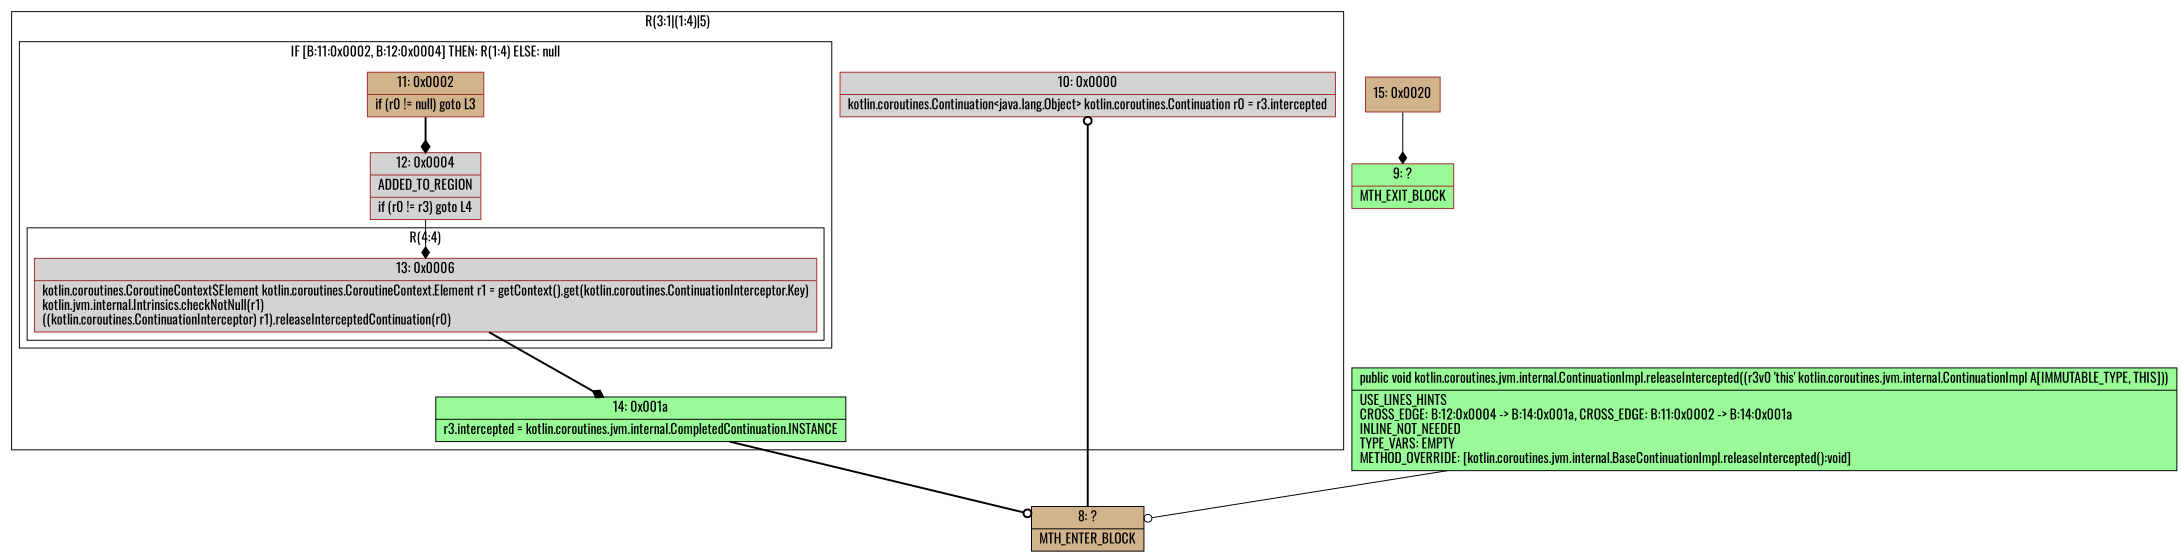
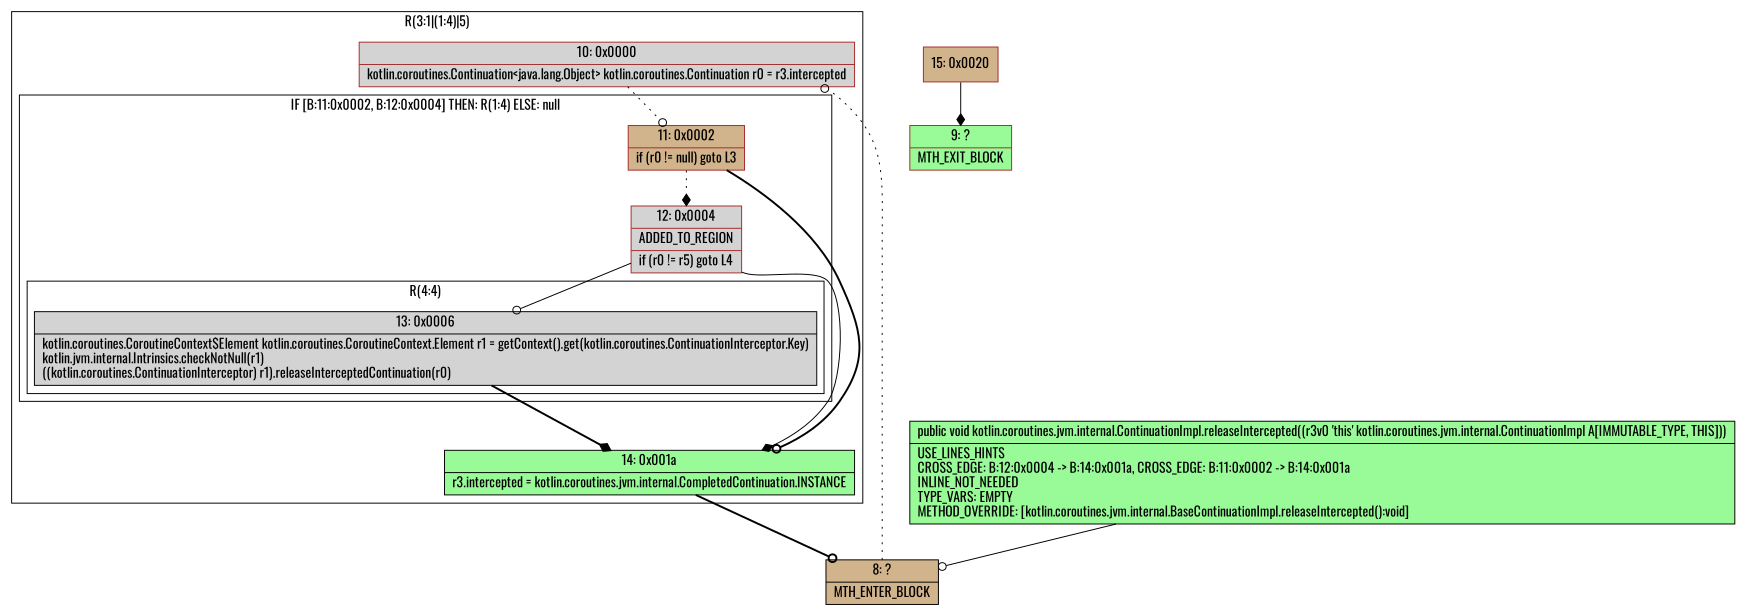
edge "10: 0x0000" -> "11: 0x0002": added
edge "11: 0x0002" -> "12: 0x0004": style bold -> dotted
node "12: 0x0004": text "if (r0 != r3) goto L4" -> "if (r0 != r5) goto L4"
edge "12: 0x0004" -> "13: 0x0006": arrowhead diamond -> odot
node "13: 0x0006": color brown -> black
edge "11: 0x0002" -> "14: 0x001a": added
edge "8: ?" -> "10: 0x0000": style bold -> dotted
edge "12: 0x0004" -> "14: 0x001a": added
